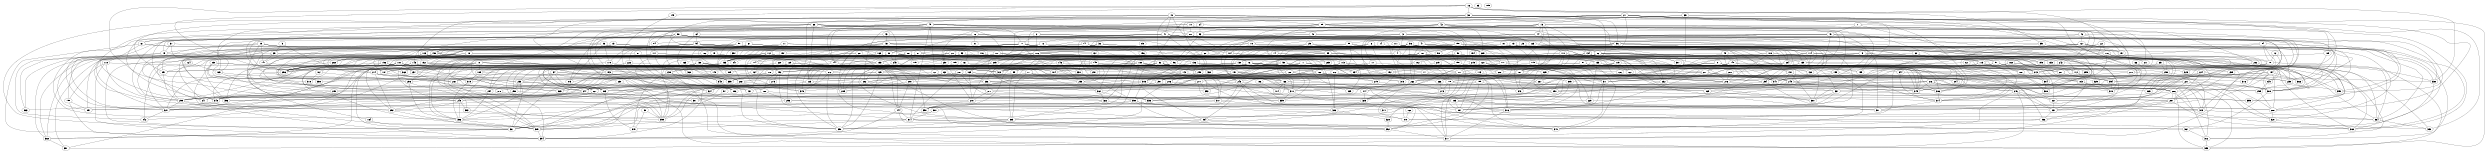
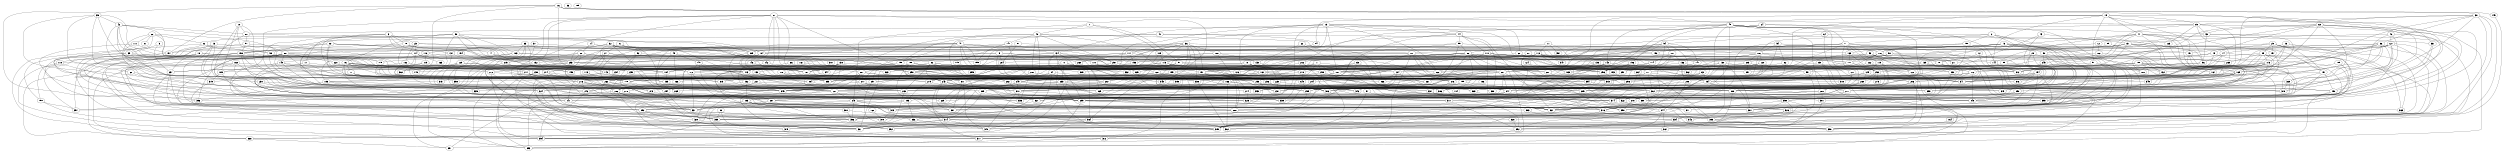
edge "42" -- "233": now "42" -- "184"
node "62": added
node "349": added
